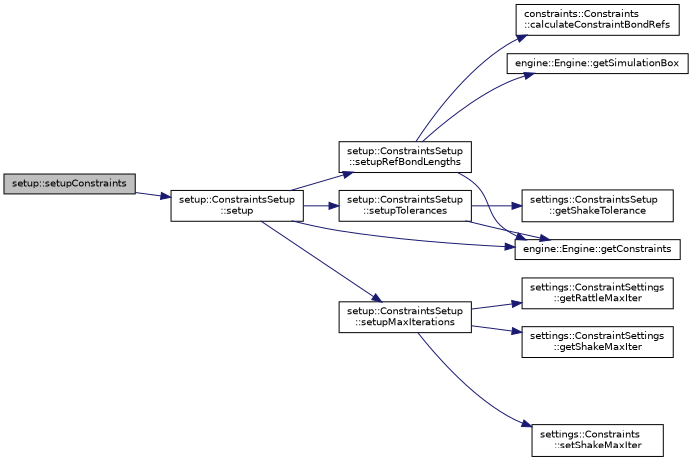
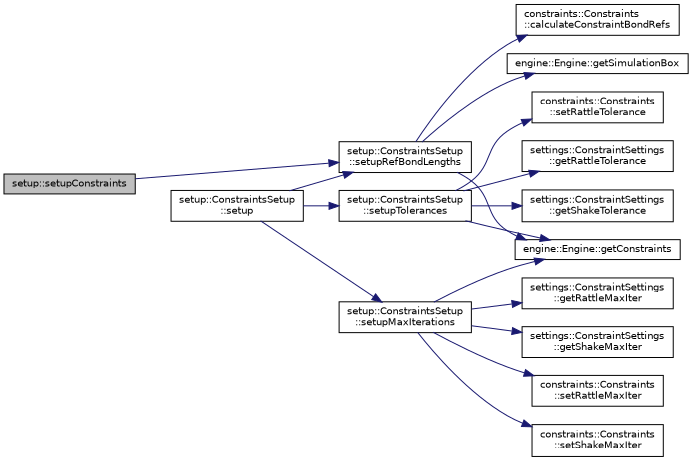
node "constraints::Constraints ::setRattleTolerance": added
node "settings::ConstraintSettings ::getRattleTolerance": added
edge "setup::setupConstraints" -> "setup::ConstraintsSetup ::setup": now "setup::setupConstraints" -> "setup::ConstraintsSetup ::setupRefBondLengths"
node "settings::ConstraintsSetup ::getShakeTolerance": label "settings::ConstraintsSetup ::getShakeTolerance" -> "settings::ConstraintSettings ::getShakeTolerance"
edge "setup::ConstraintsSetup ::setup" -> "engine::Engine::getConstraints": now "setup::ConstraintsSetup ::setupMaxIterations" -> "engine::Engine::getConstraints"
node "constraints::Constraints ::setRattleMaxIter": added
node "settings::Constraints ::setShakeMaxIter": label "settings::Constraints ::setShakeMaxIter" -> "constraints::Constraints ::setShakeMaxIter"
